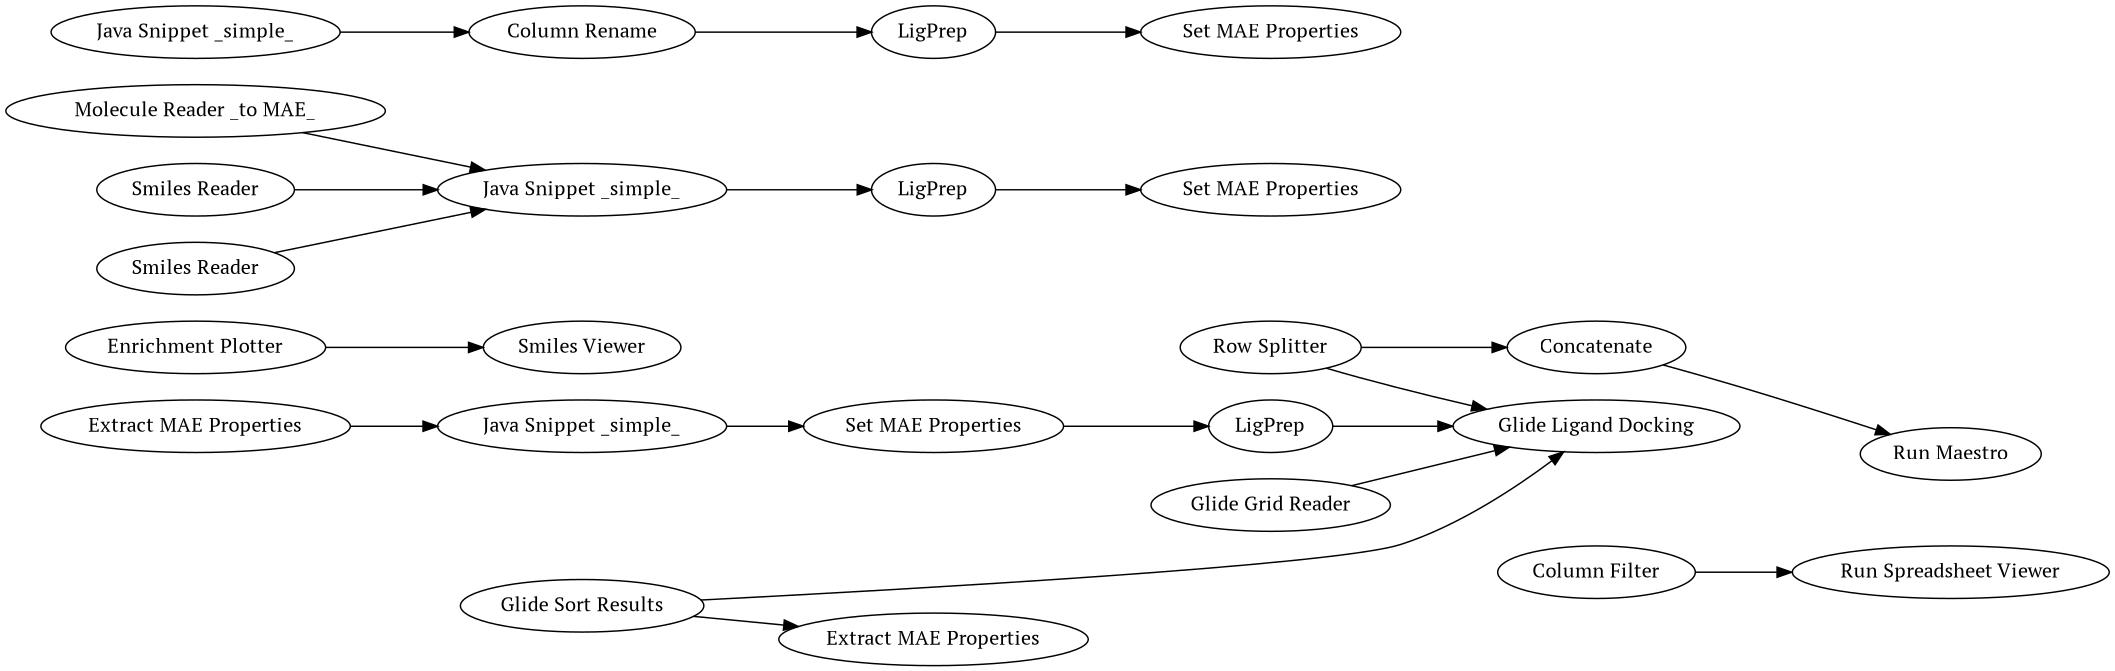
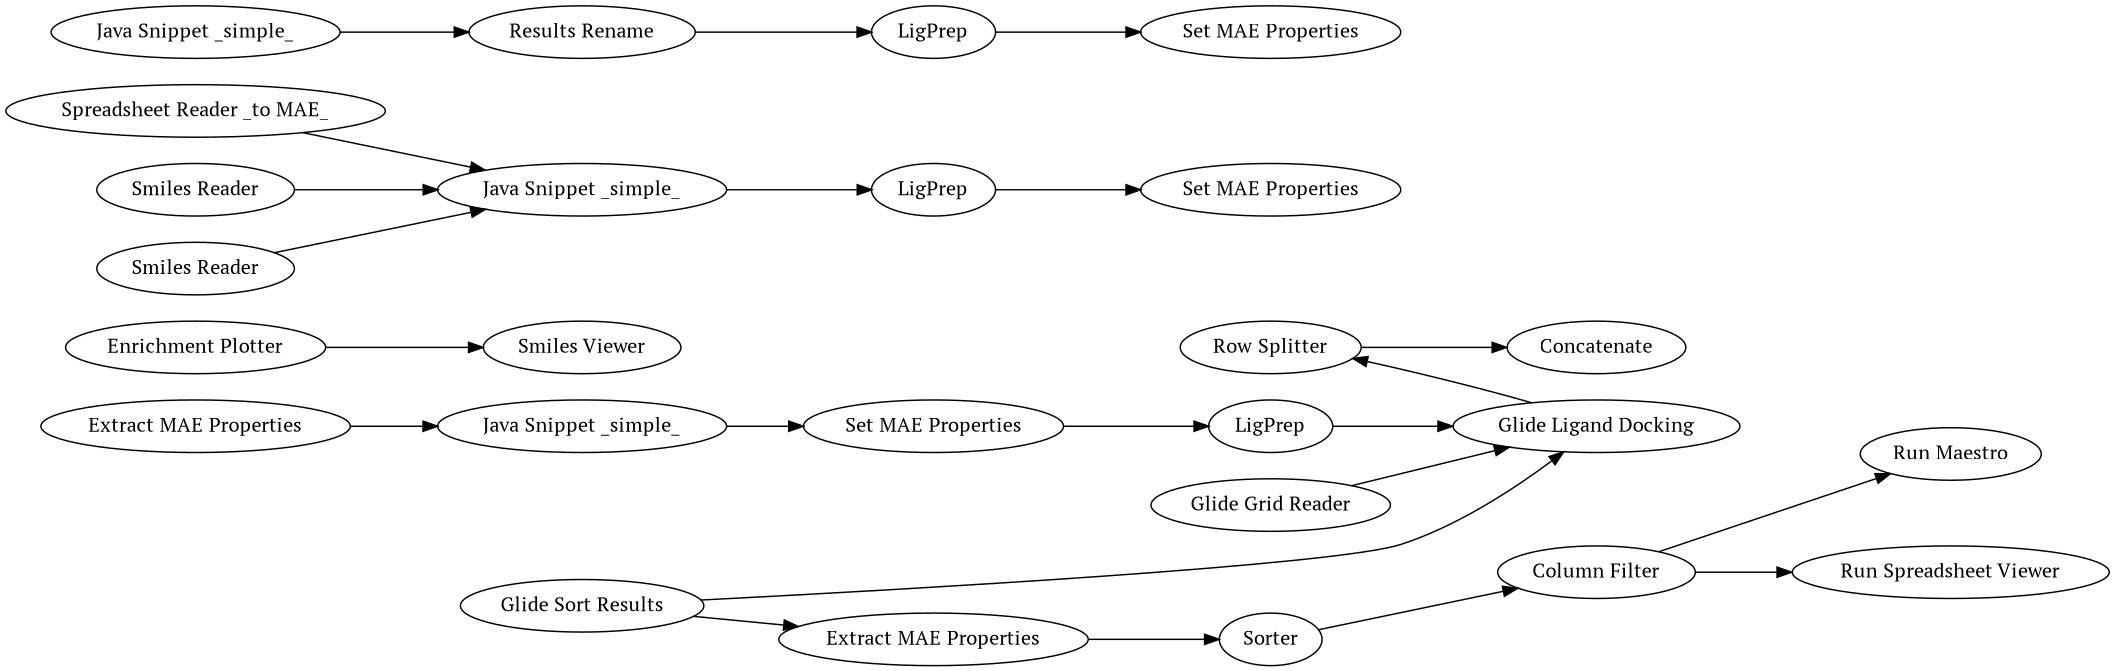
node "Column Rename": label "Column Rename" -> "Results Rename"
node "Molecule Reader _to MAE_": label "Molecule Reader _to MAE_" -> "Spreadsheet Reader _to MAE_"
edge "Row Splitter" -> "Glide Ligand Docking": reversed
edge "Concatenate" -> "Run Maestro": now "Column Filter" -> "Run Maestro"
node "Sorter": added
